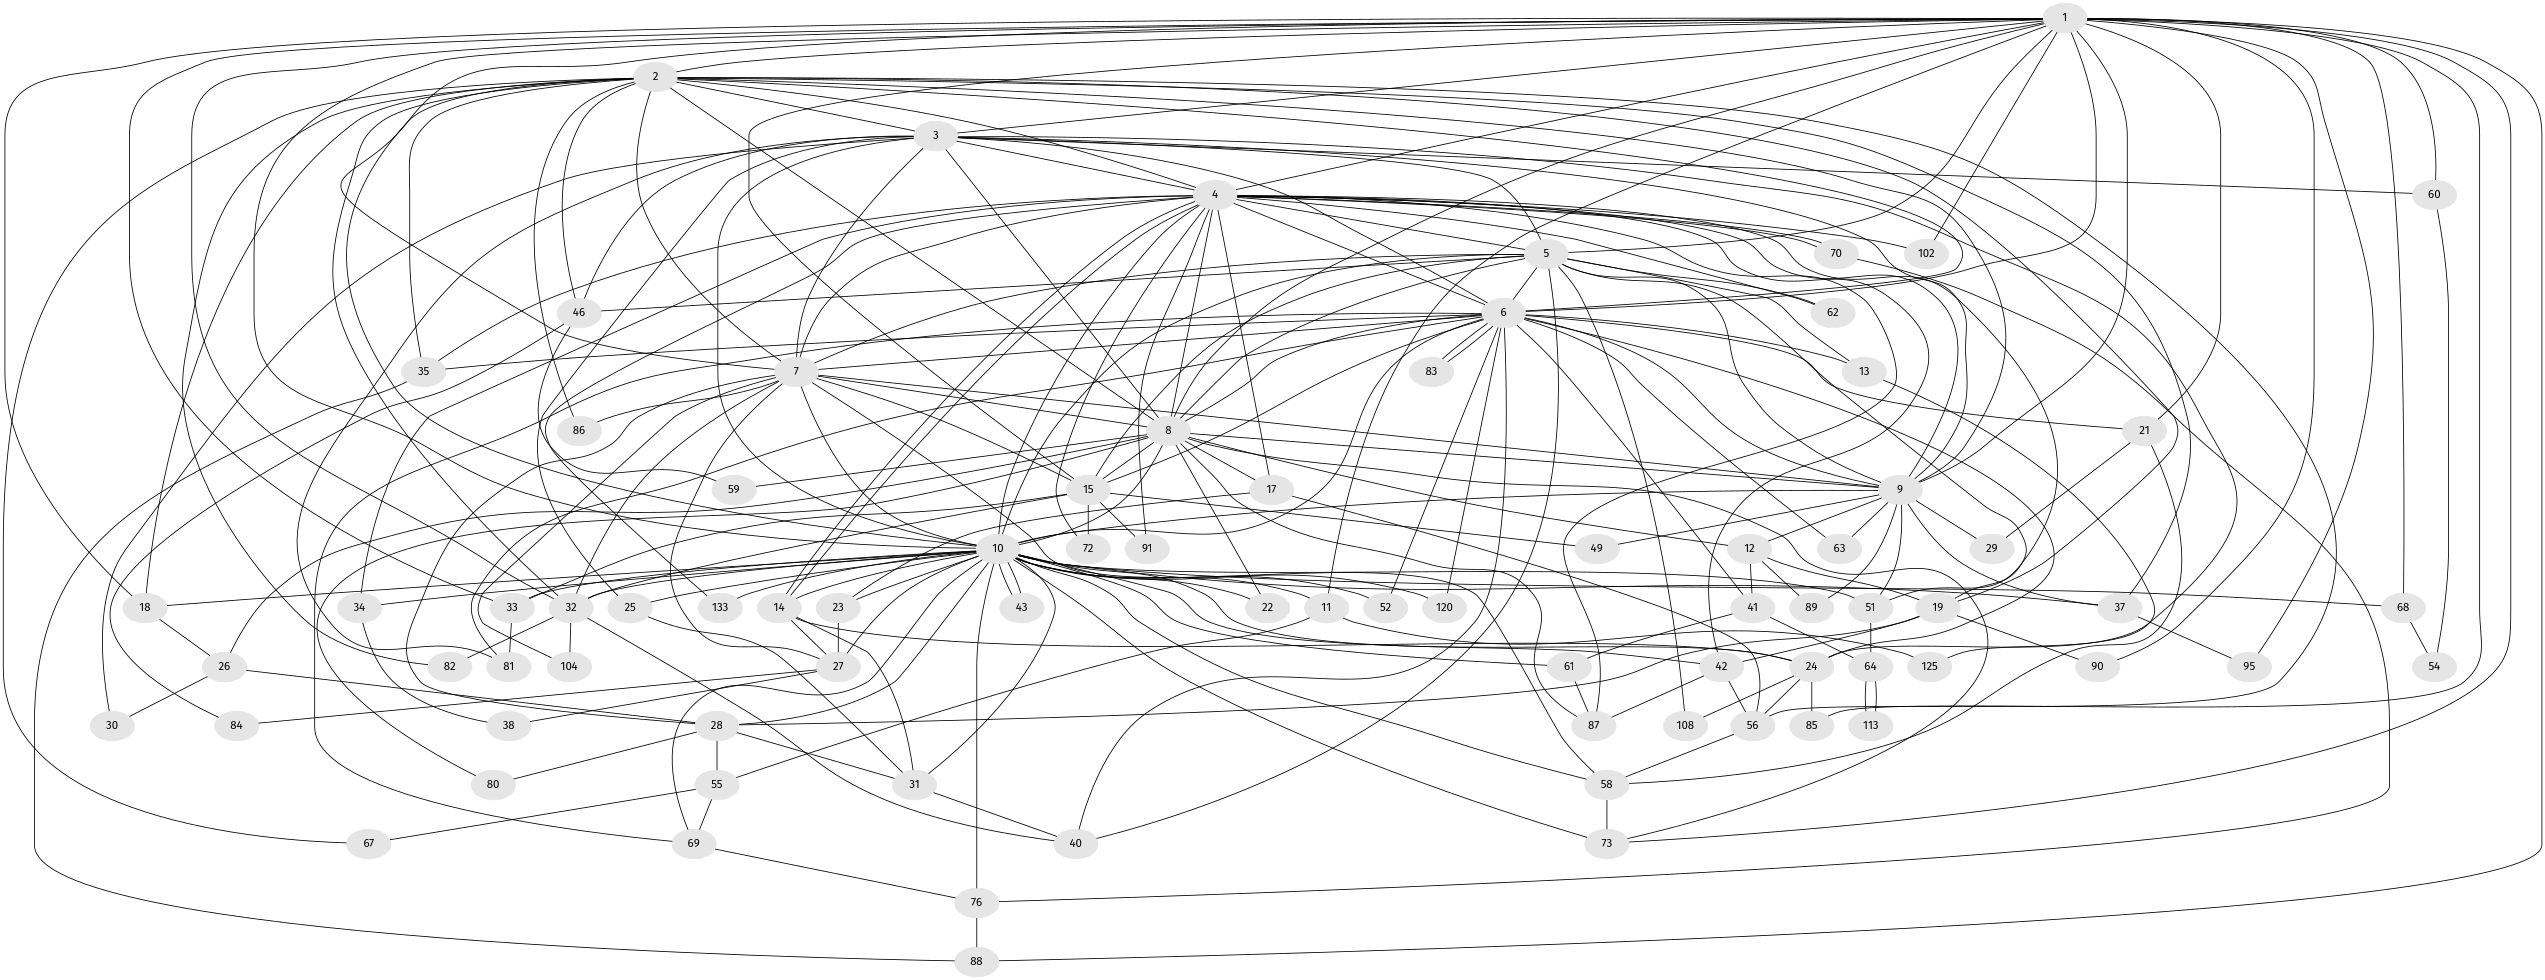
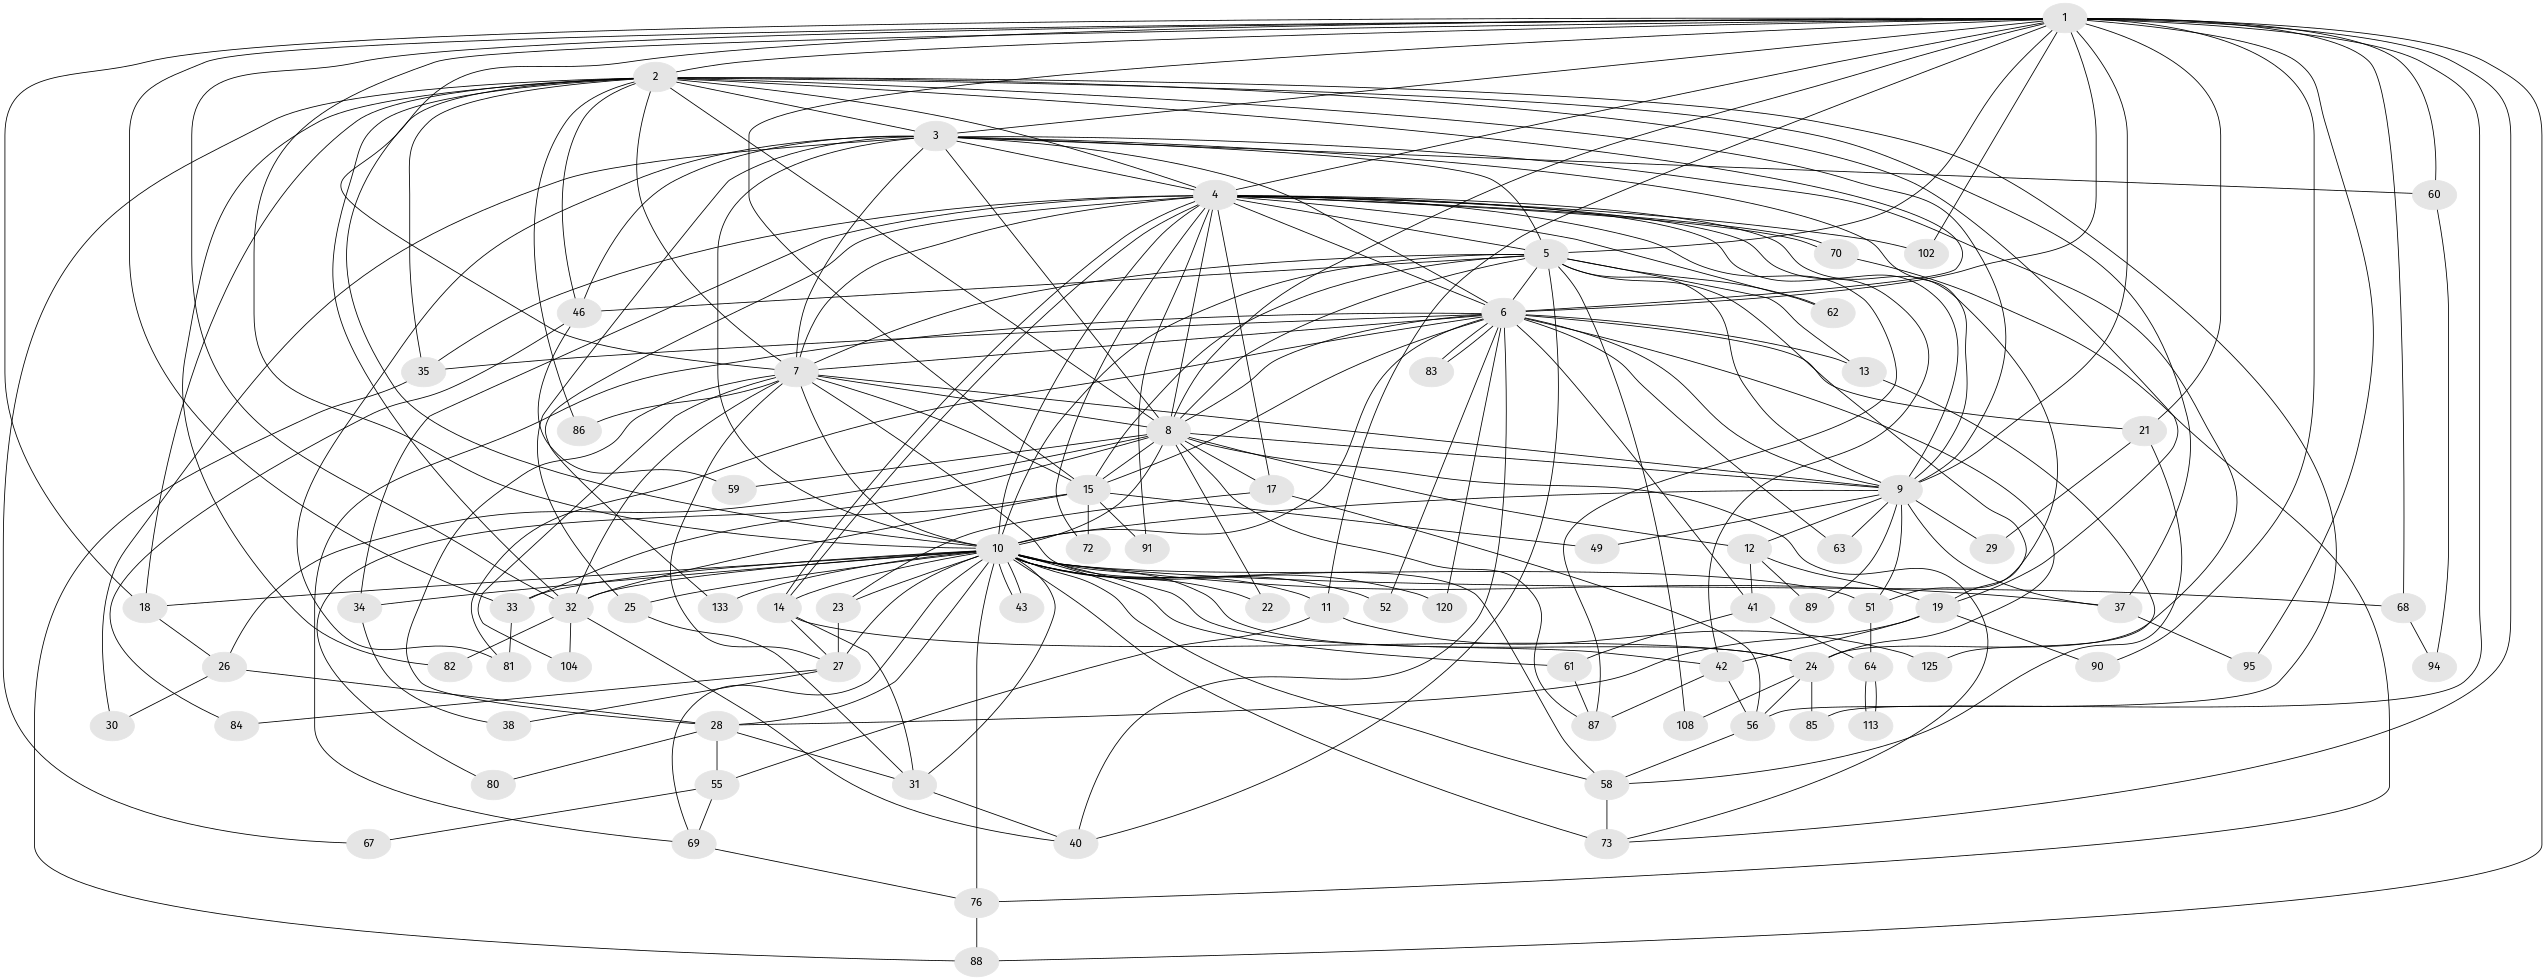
node "54": label "54" -> "94"
